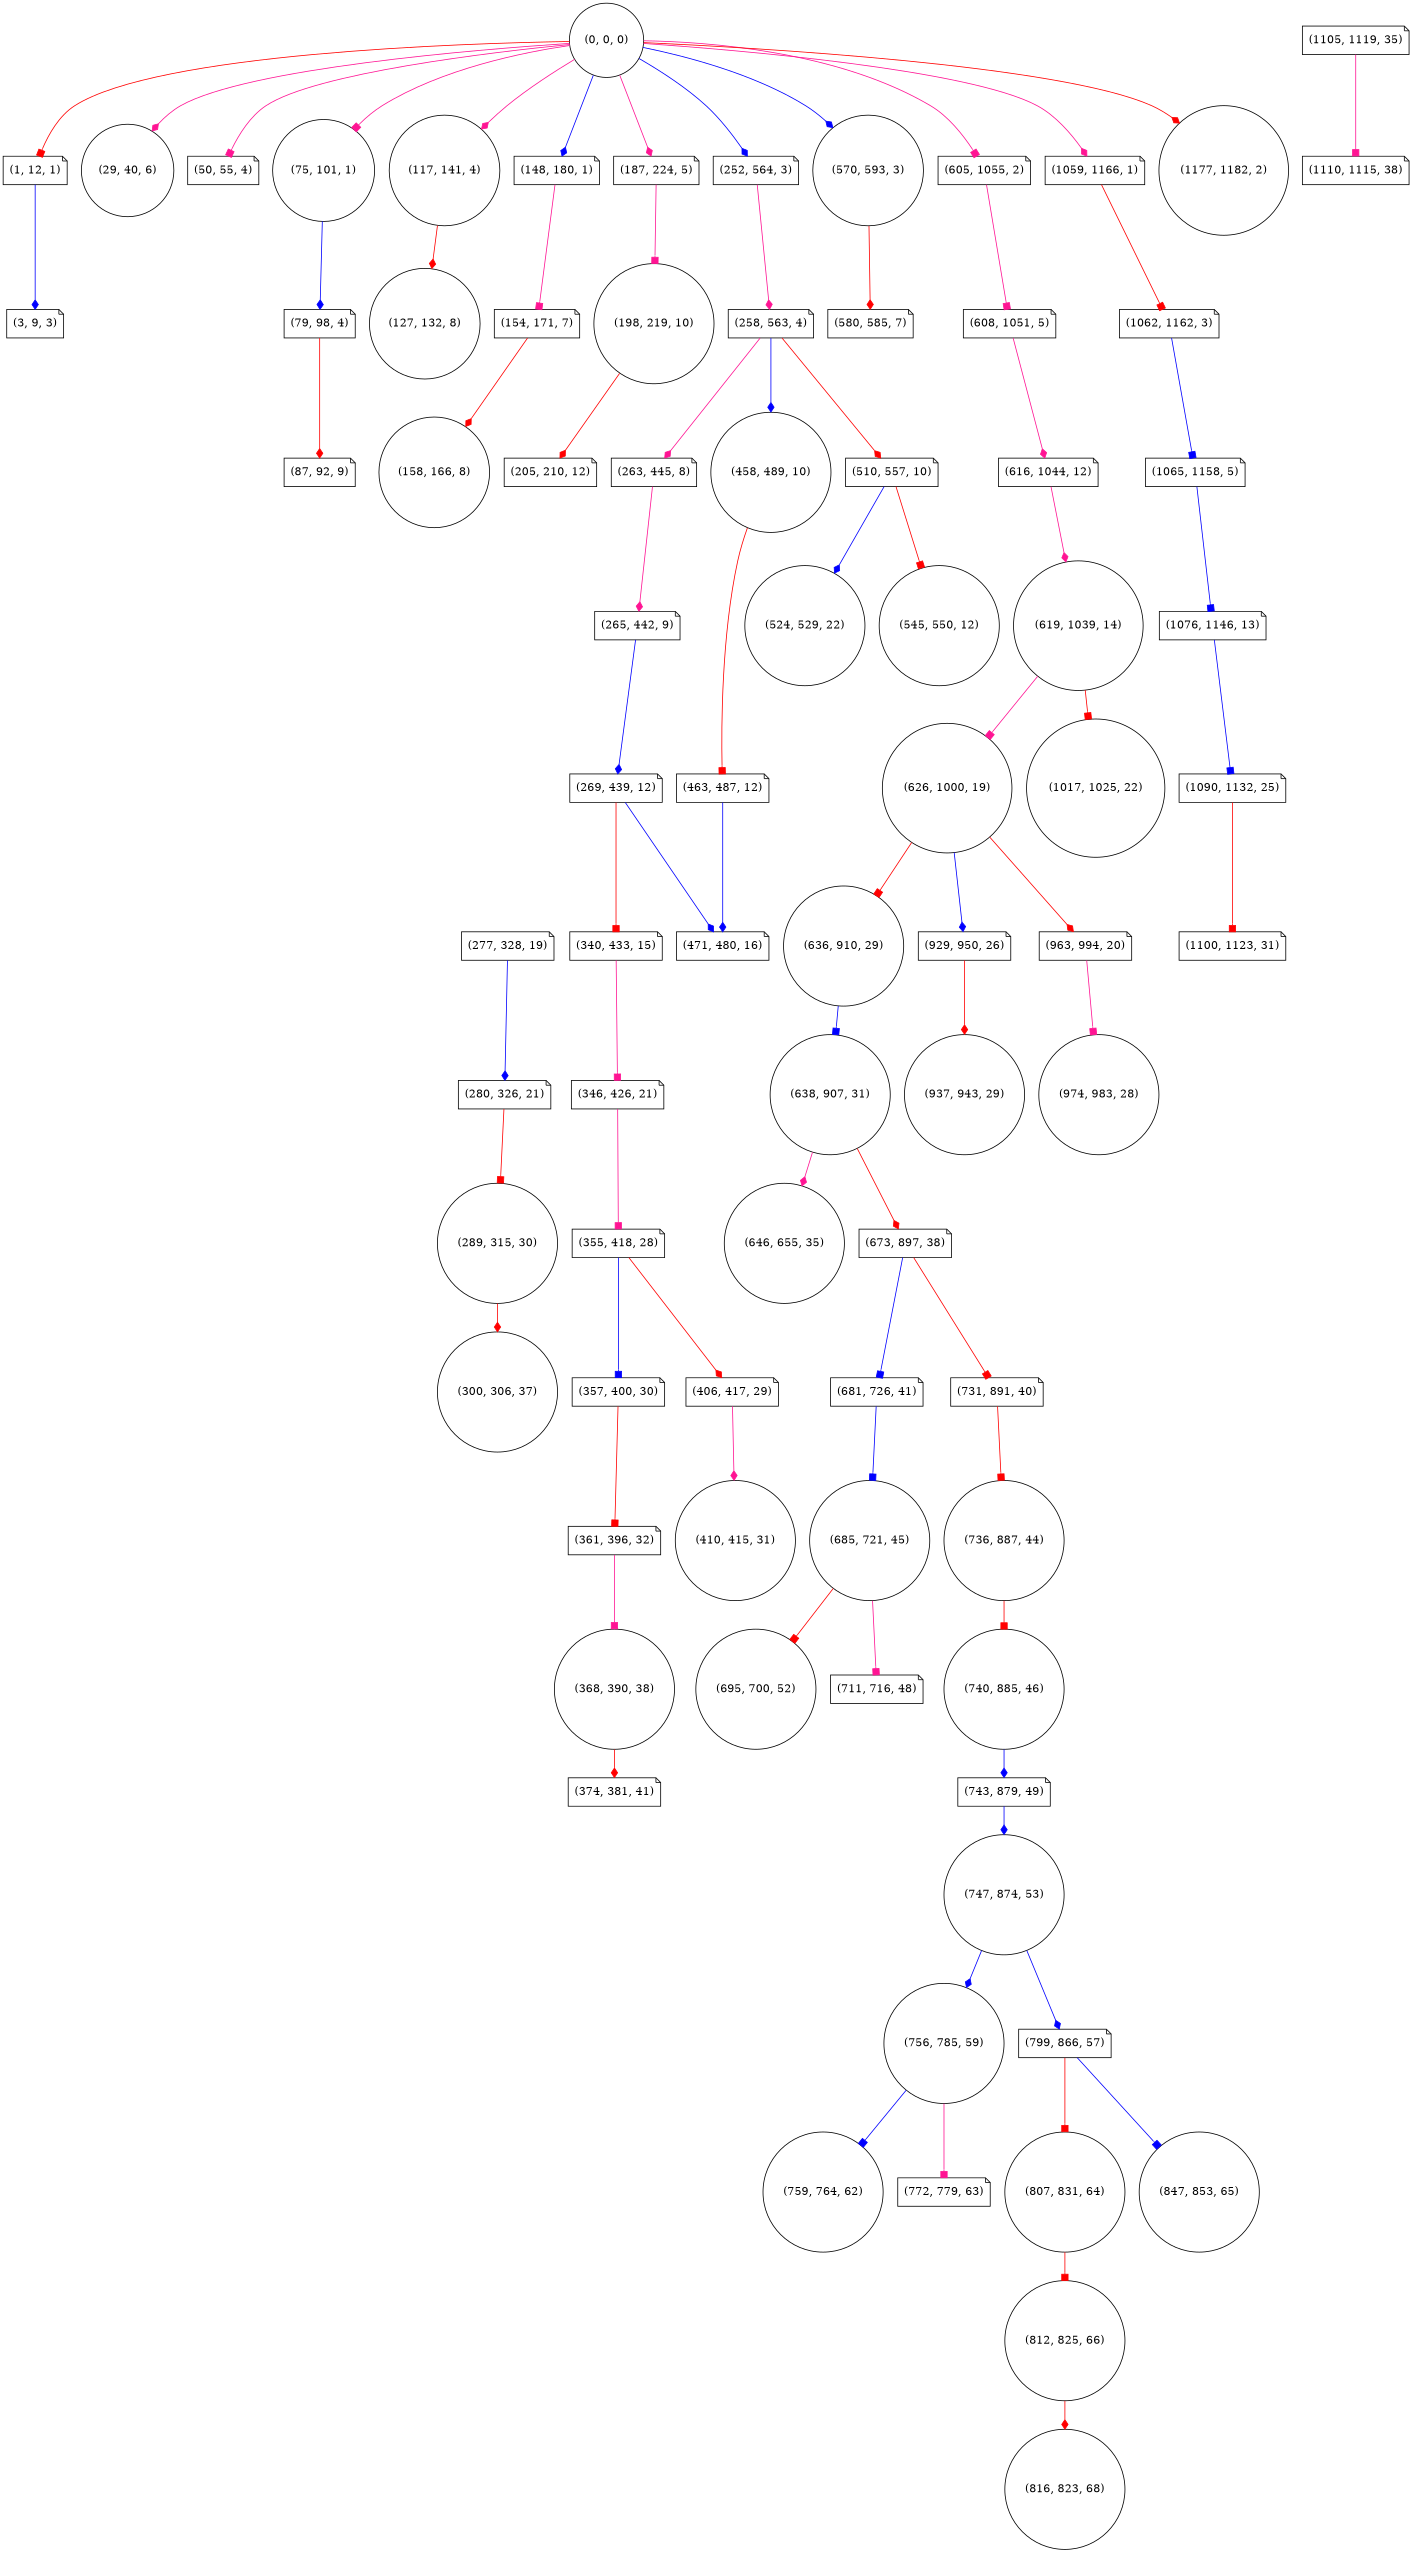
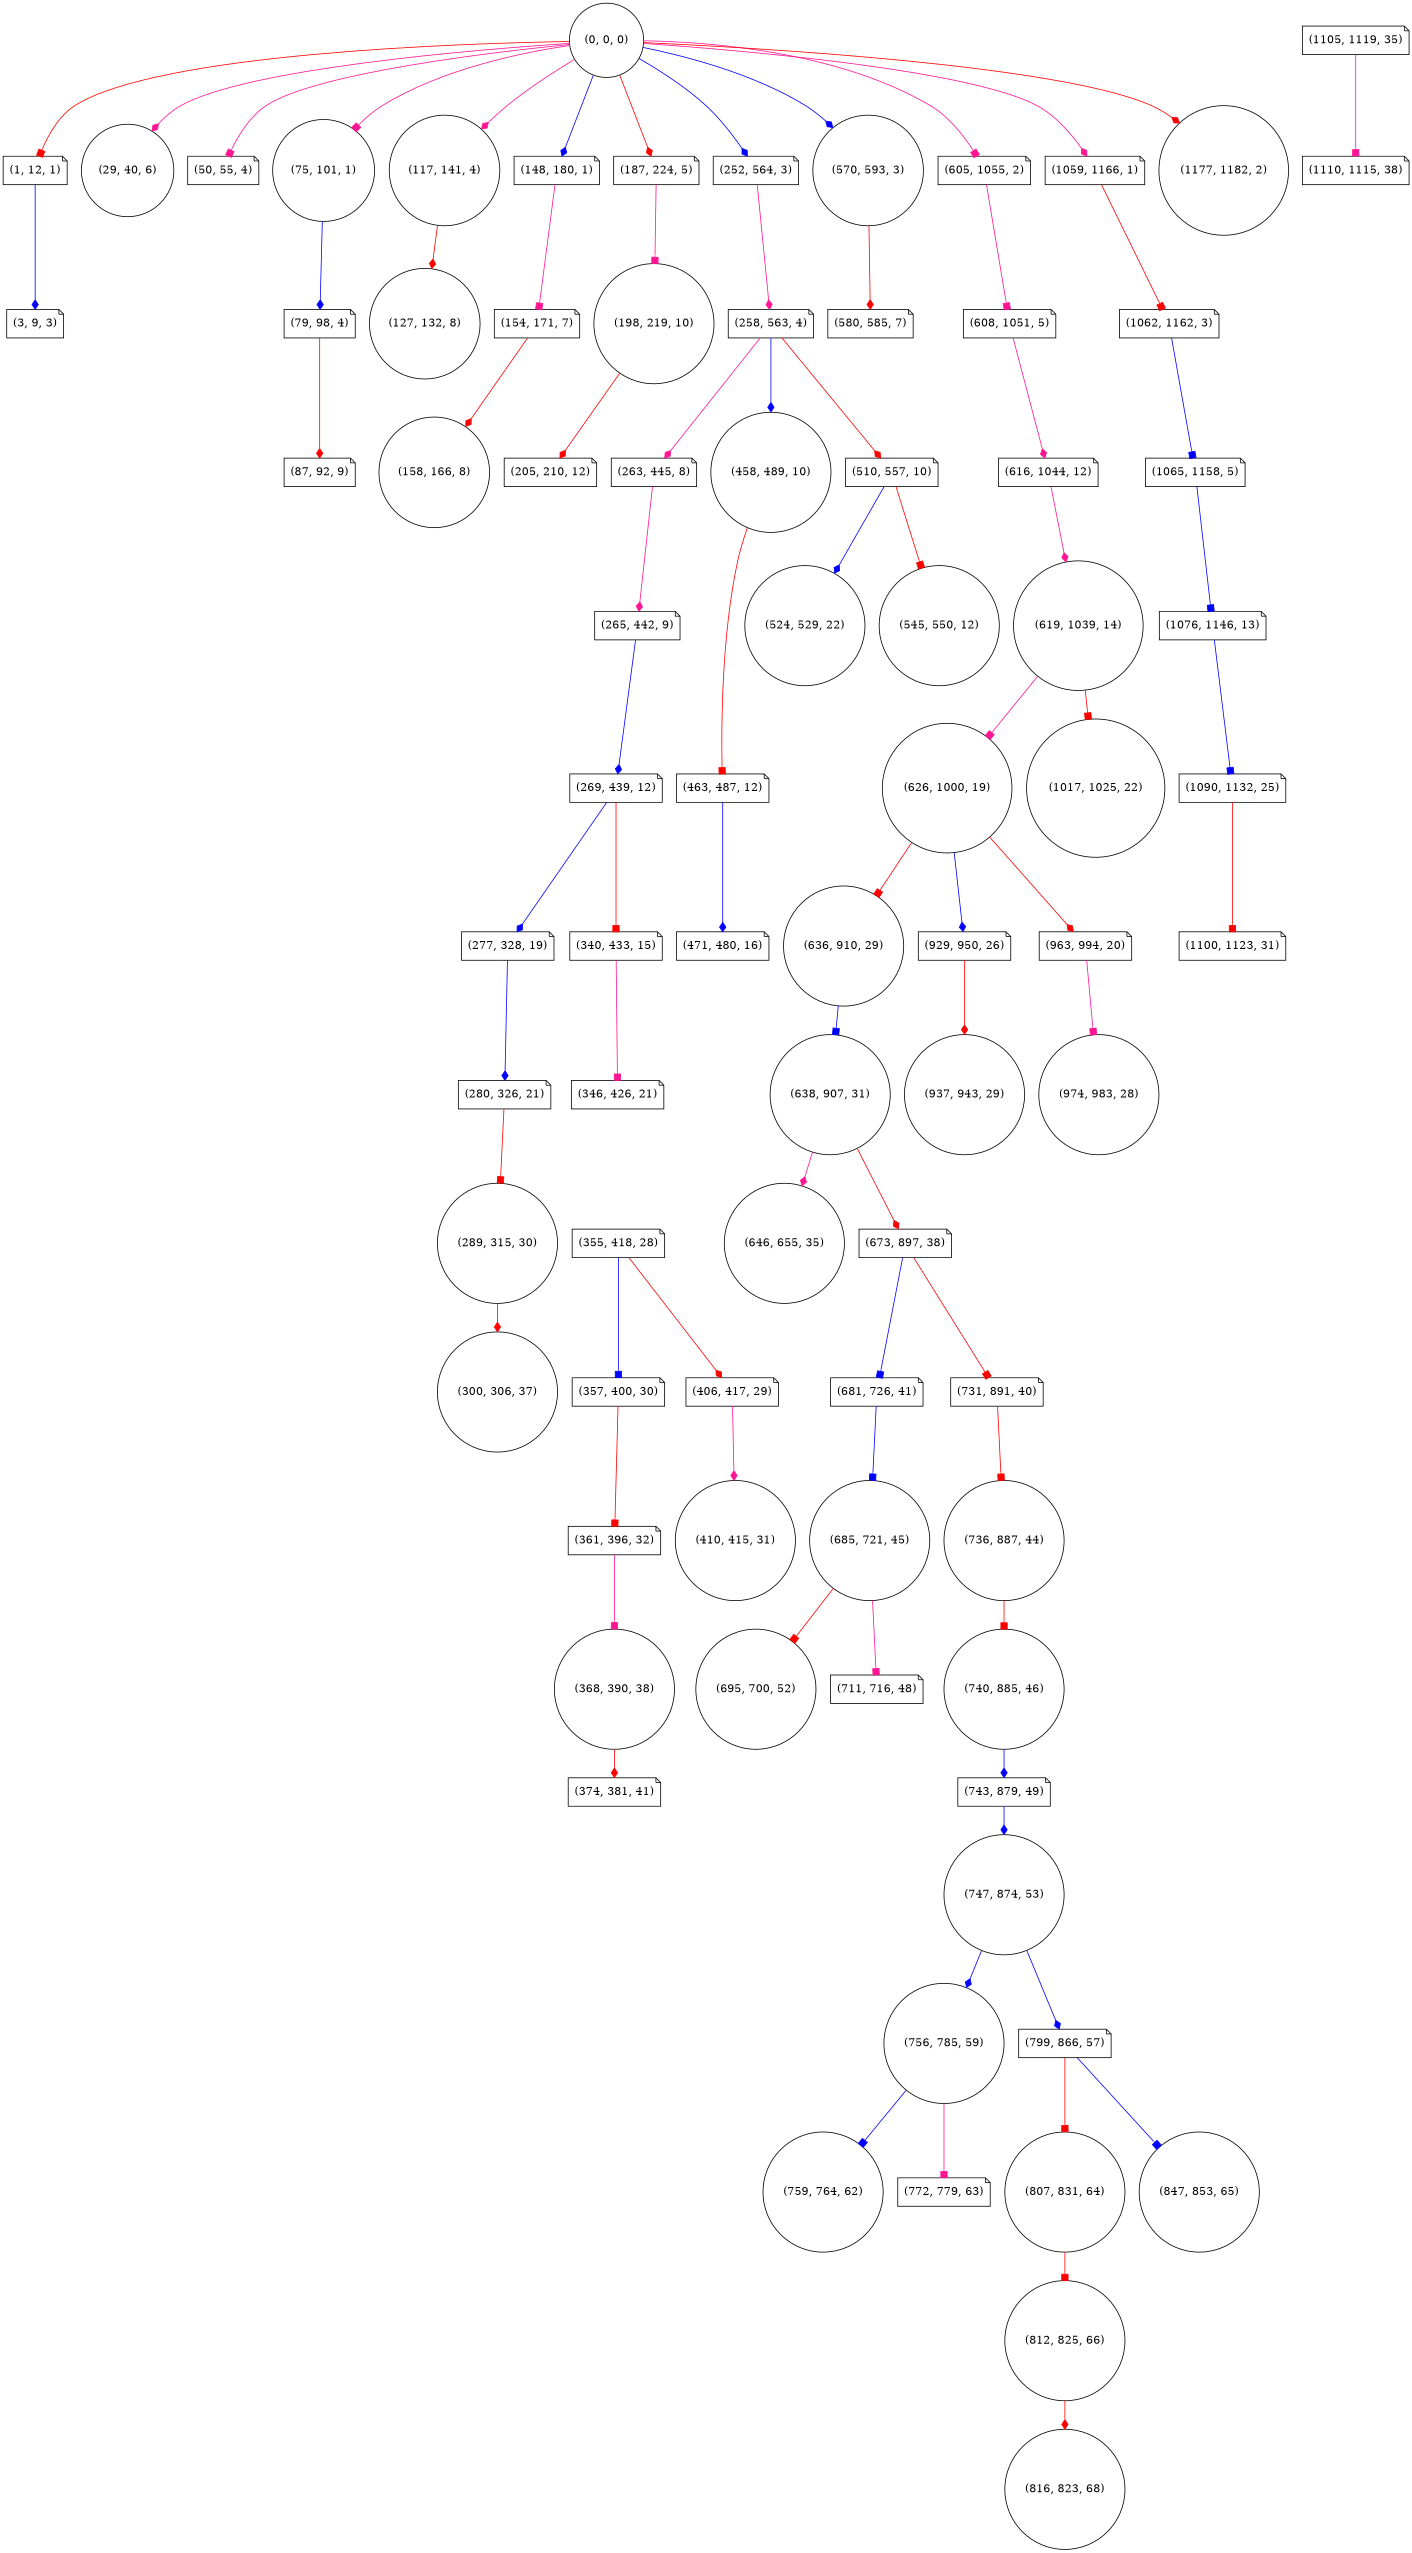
edge "(0, 0, 0)" -> "(187, 224, 5)": color deeppink -> red
edge "(269, 439, 12)" -> "(471, 480, 16)": now "(269, 439, 12)" -> "(277, 328, 19)"
edge "(346, 426, 21)" -> "(355, 418, 28)": removed
